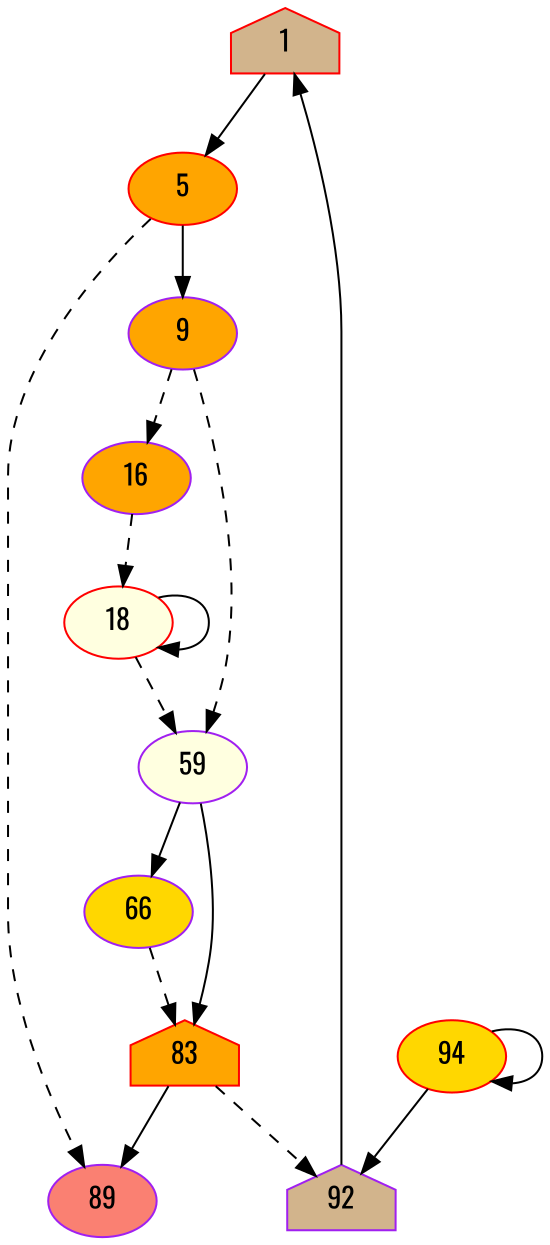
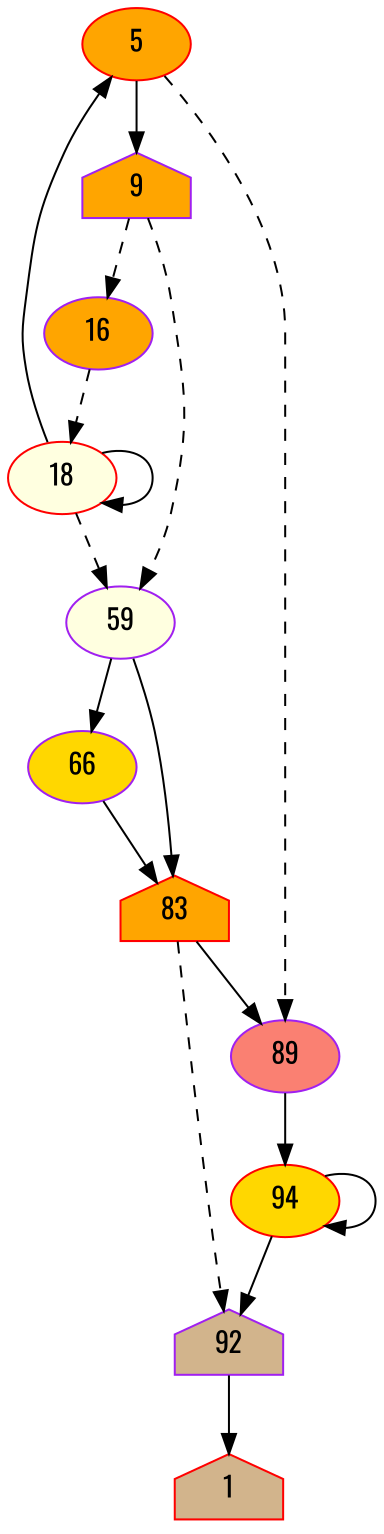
edge "1" -> "5": now "18" -> "5"
node "9": shape ellipse -> house
edge "66" -> "83": style dashed -> solid
edge "89" -> "94": added
